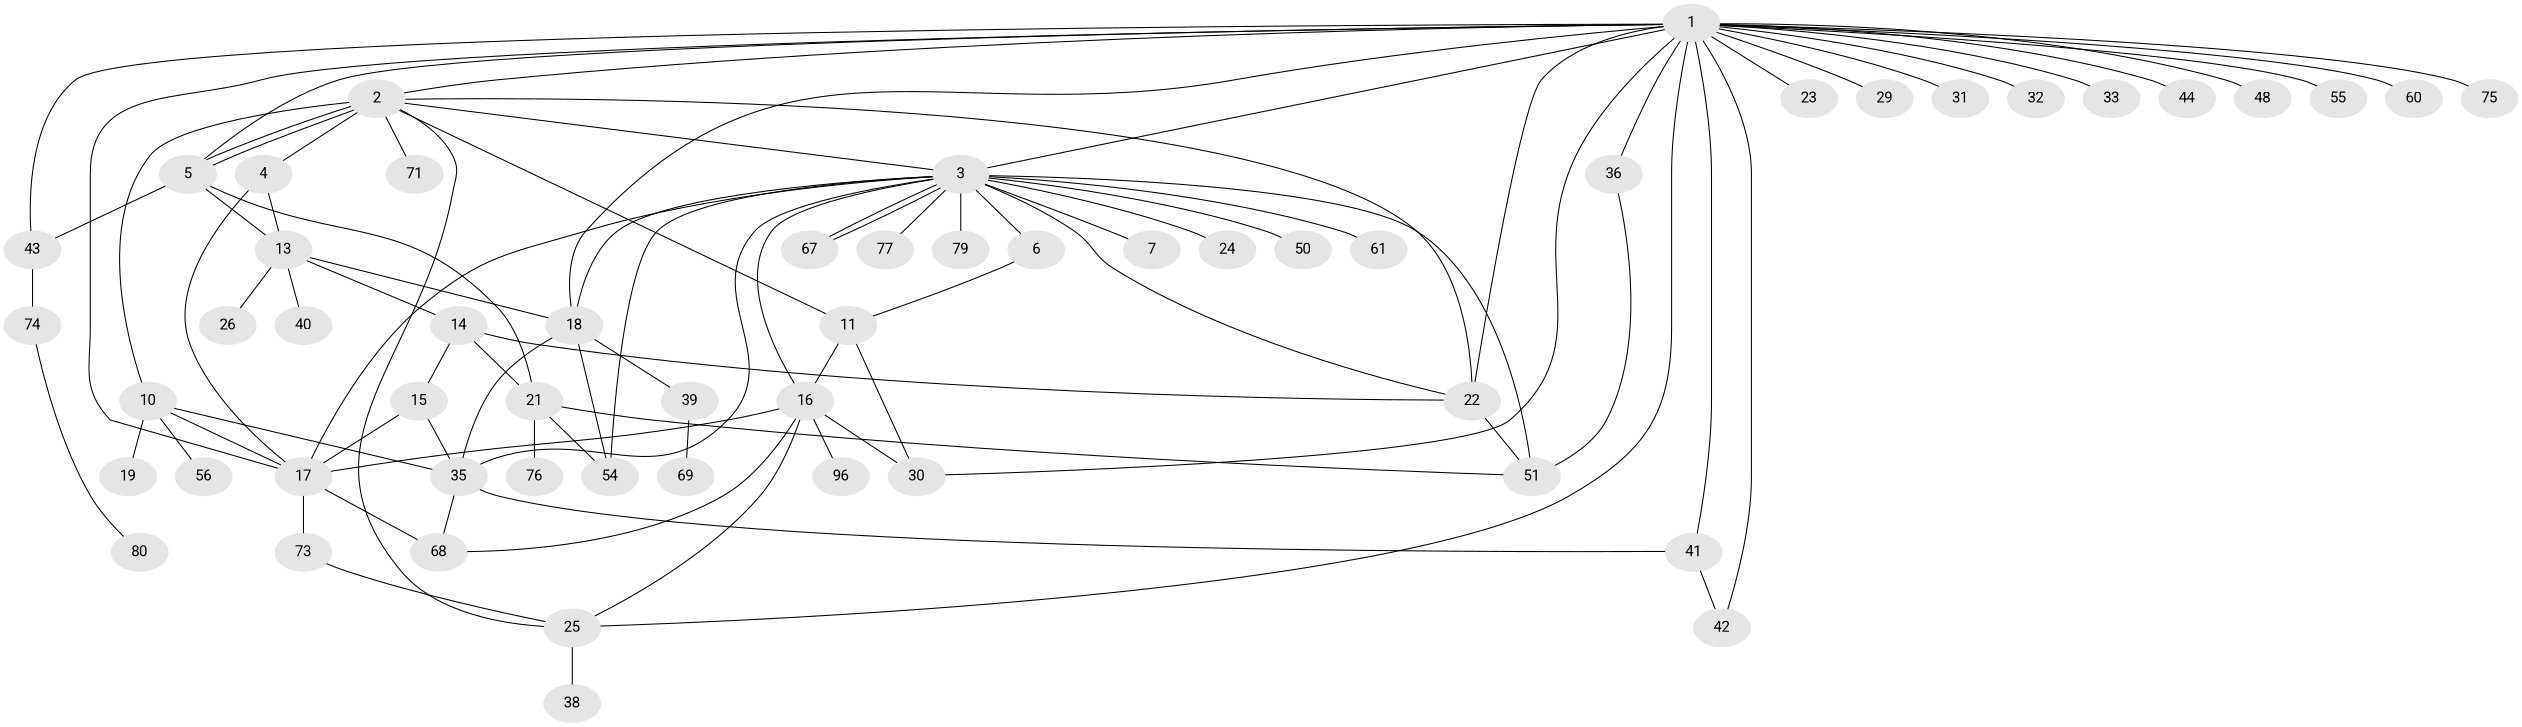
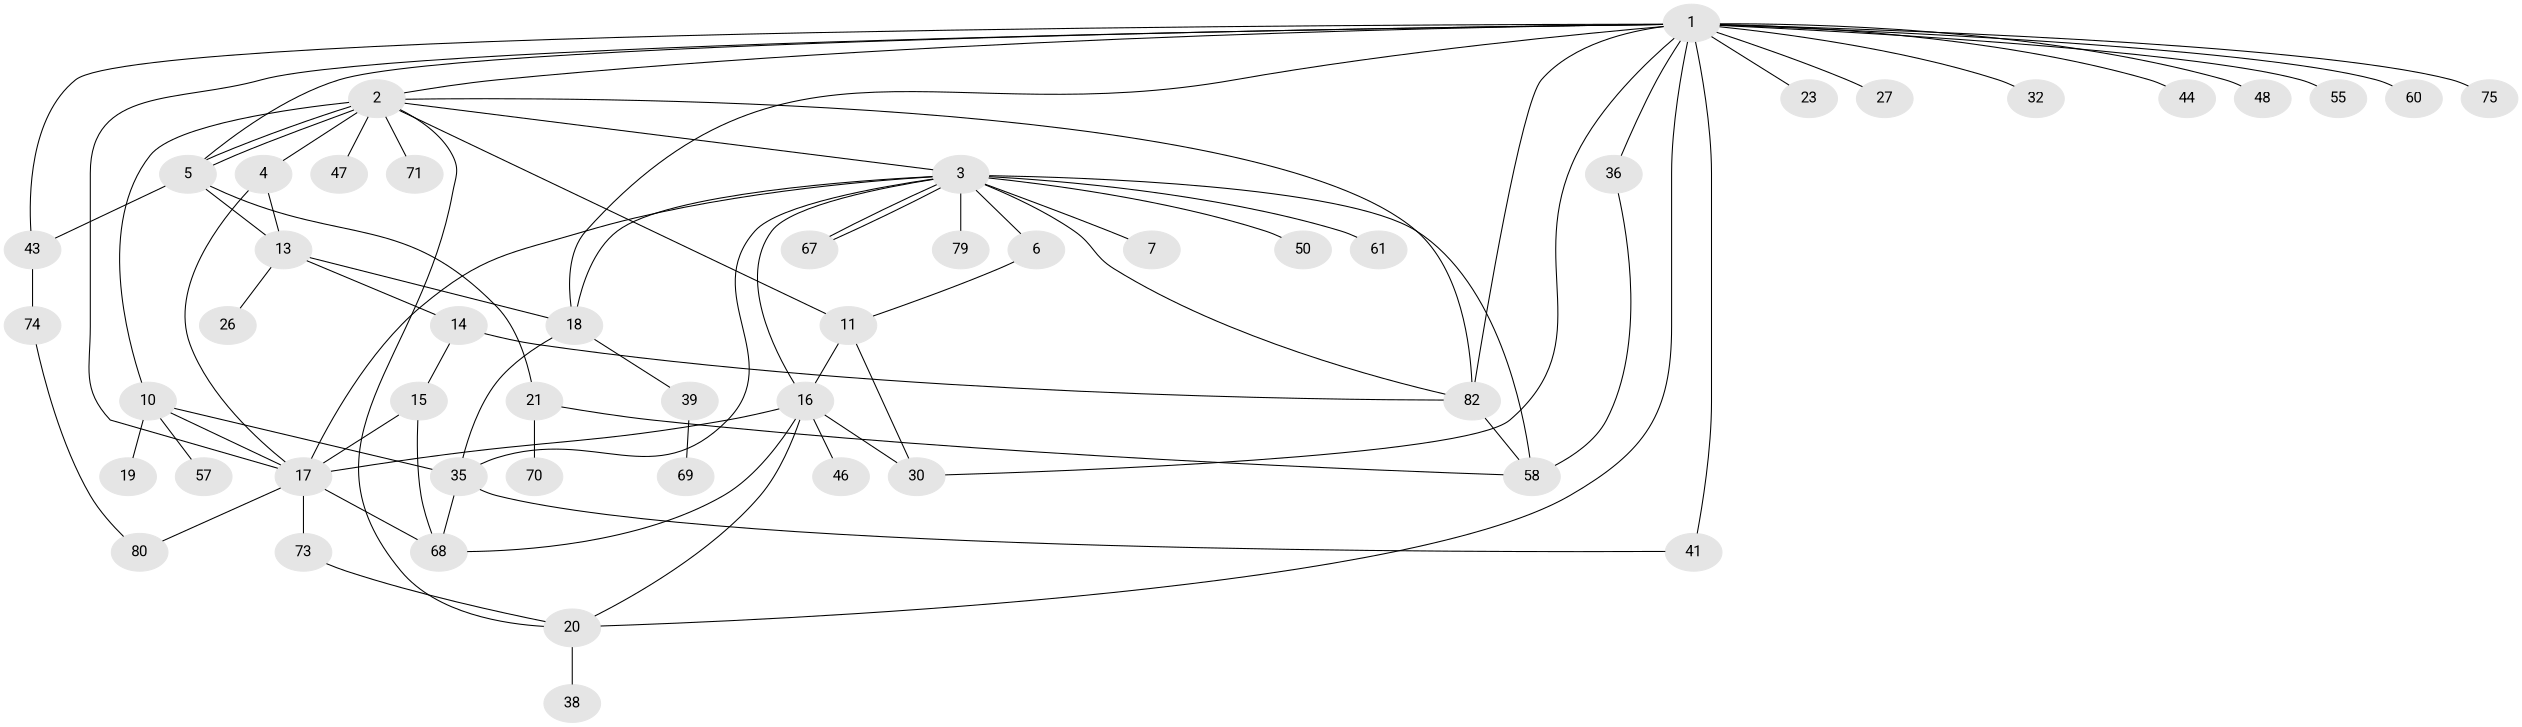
edge "1" -- "3": removed
node "29": label "29" -> "27"
node "31": removed
node "33": removed
node "47": added
node "77": removed
node "24": removed
node "40": removed
edge "14" -- "21": removed
node "22": label "22" -> "82"
edge "15" -- "35": now "15" -- "68"
node "56": label "56" -> "57"
node "76": label "76" -> "70"
node "54": removed
node "96": label "96" -> "46"
node "51": label "51" -> "58"
edge "17" -- "80": added
node "25": label "25" -> "20"
node "42": removed
